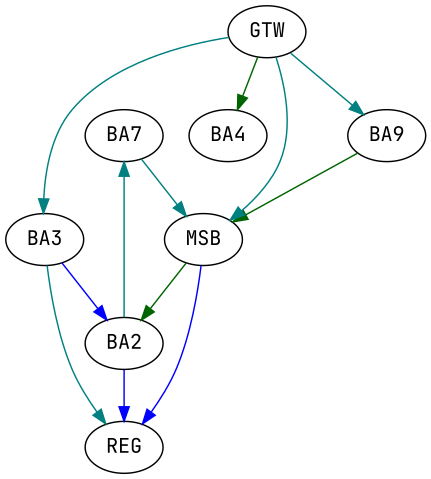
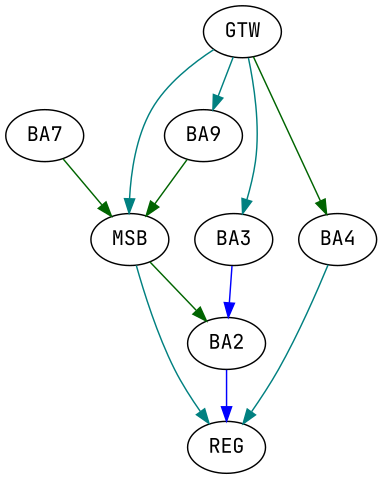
edge "BA7" -> "MSB": color teal -> darkgreen
edge "BA2" -> "BA7": removed
edge "BA3" -> "REG": now "BA4" -> "REG"
edge "MSB" -> "REG": color blue -> teal
